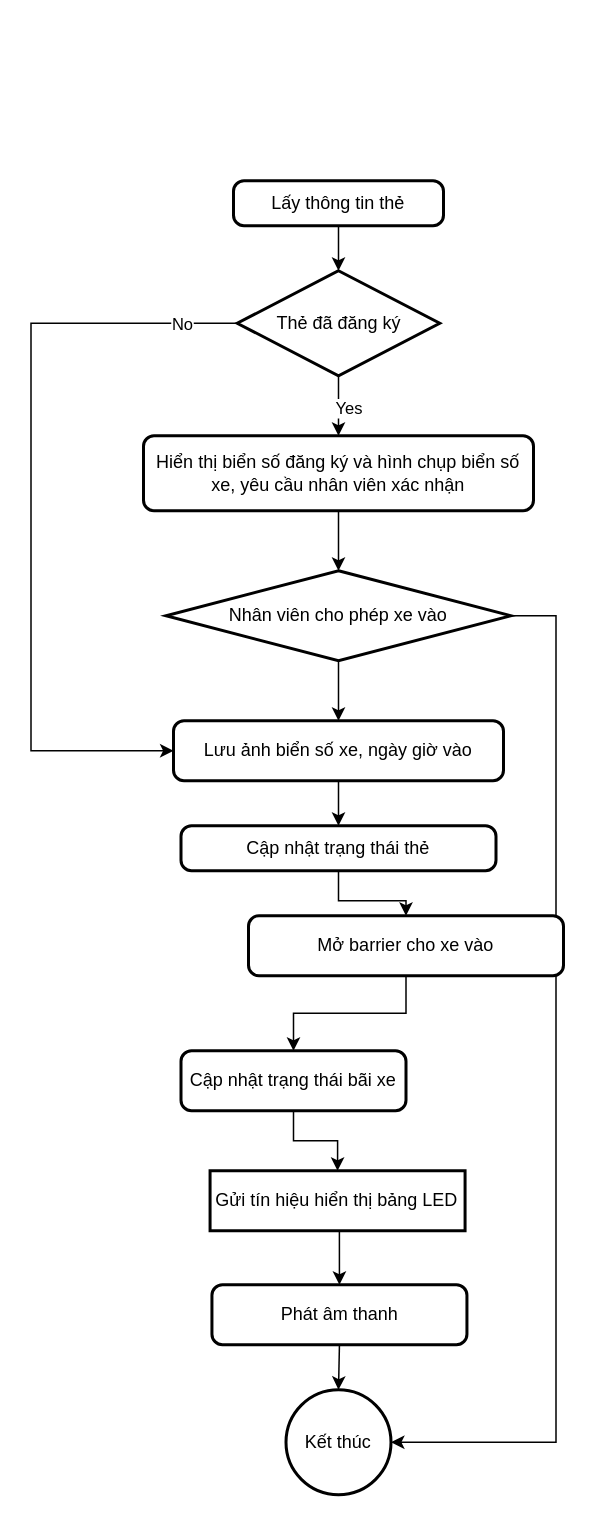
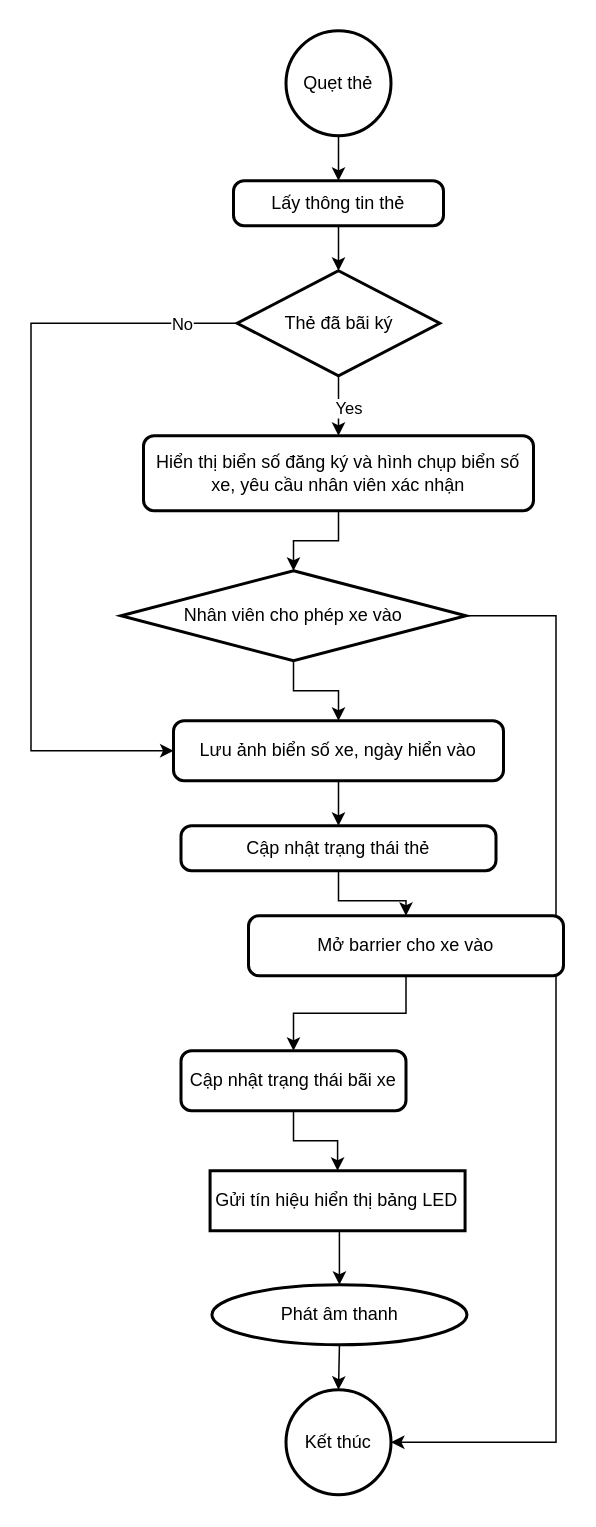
node "Quẹt thẻ": added
edge "Quẹt thẻ" -> "Lấy thông tin thẻ": added
node "Thẻ đã đăng ký": label "Thẻ đã đăng ký" -> "Thẻ đã bãi ký"
node "Nhân viên cho phép xe vào": moved (338, 616) -> (293, 616)
node "Lưu ảnh biển số xe, ngày giờ vào": label "Lưu ảnh biển số xe, ngày giờ vào" -> "Lưu ảnh biển số xe, ngày hiển vào"
node "Phát âm thanh": shape rounded rectangle -> ellipse
